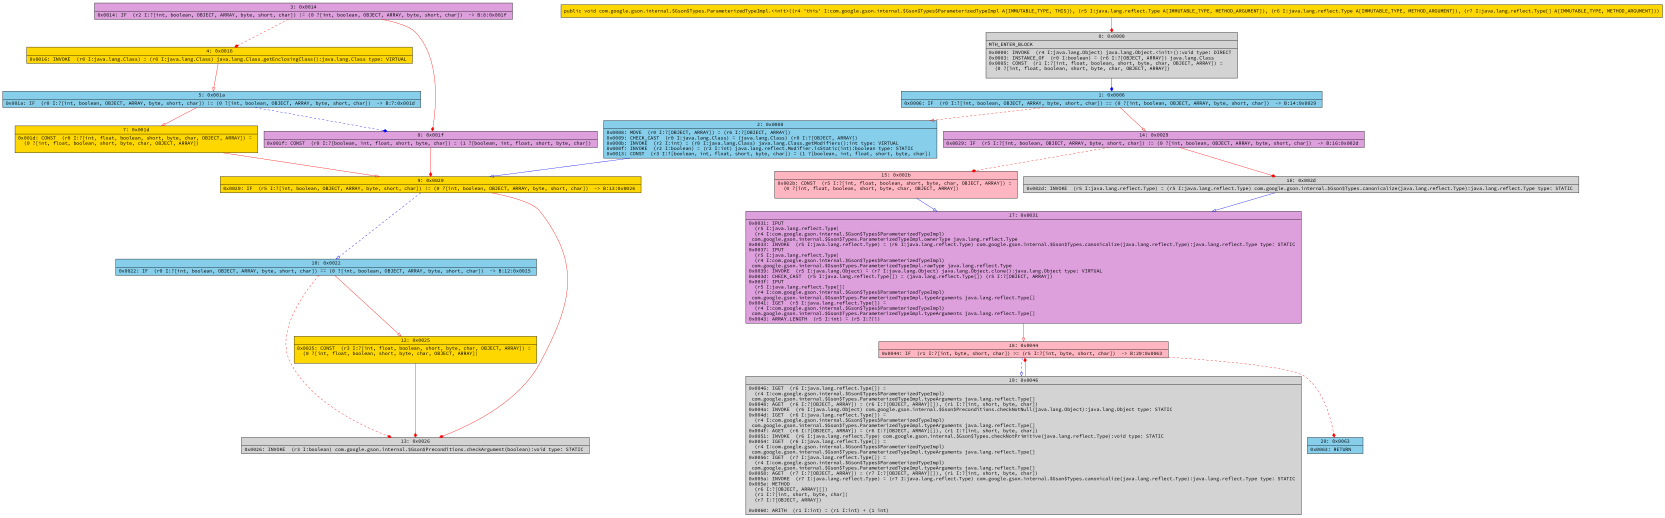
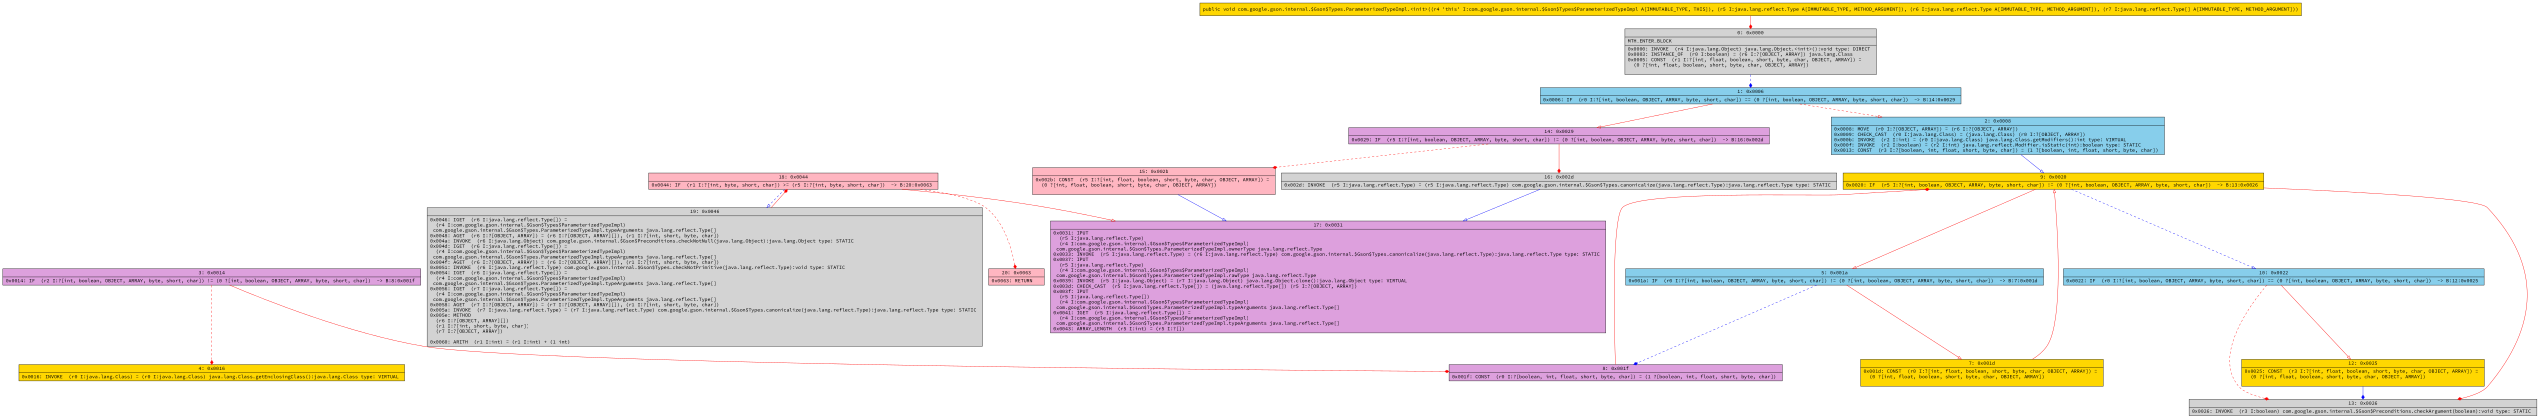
edge "4: 0x0016" -> "5: 0x001a": now "9: 0x0020" -> "5: 0x001a"
edge "0: 0x0000" -> "1: 0x0006": style solid -> dashed
edge "17: 0x0031" -> "18: 0x0044": reversed
edge "12: 0x0025" -> "13: 0x0026": color red -> blue
node "20: 0x0063": fillcolor skyblue -> lightpink
